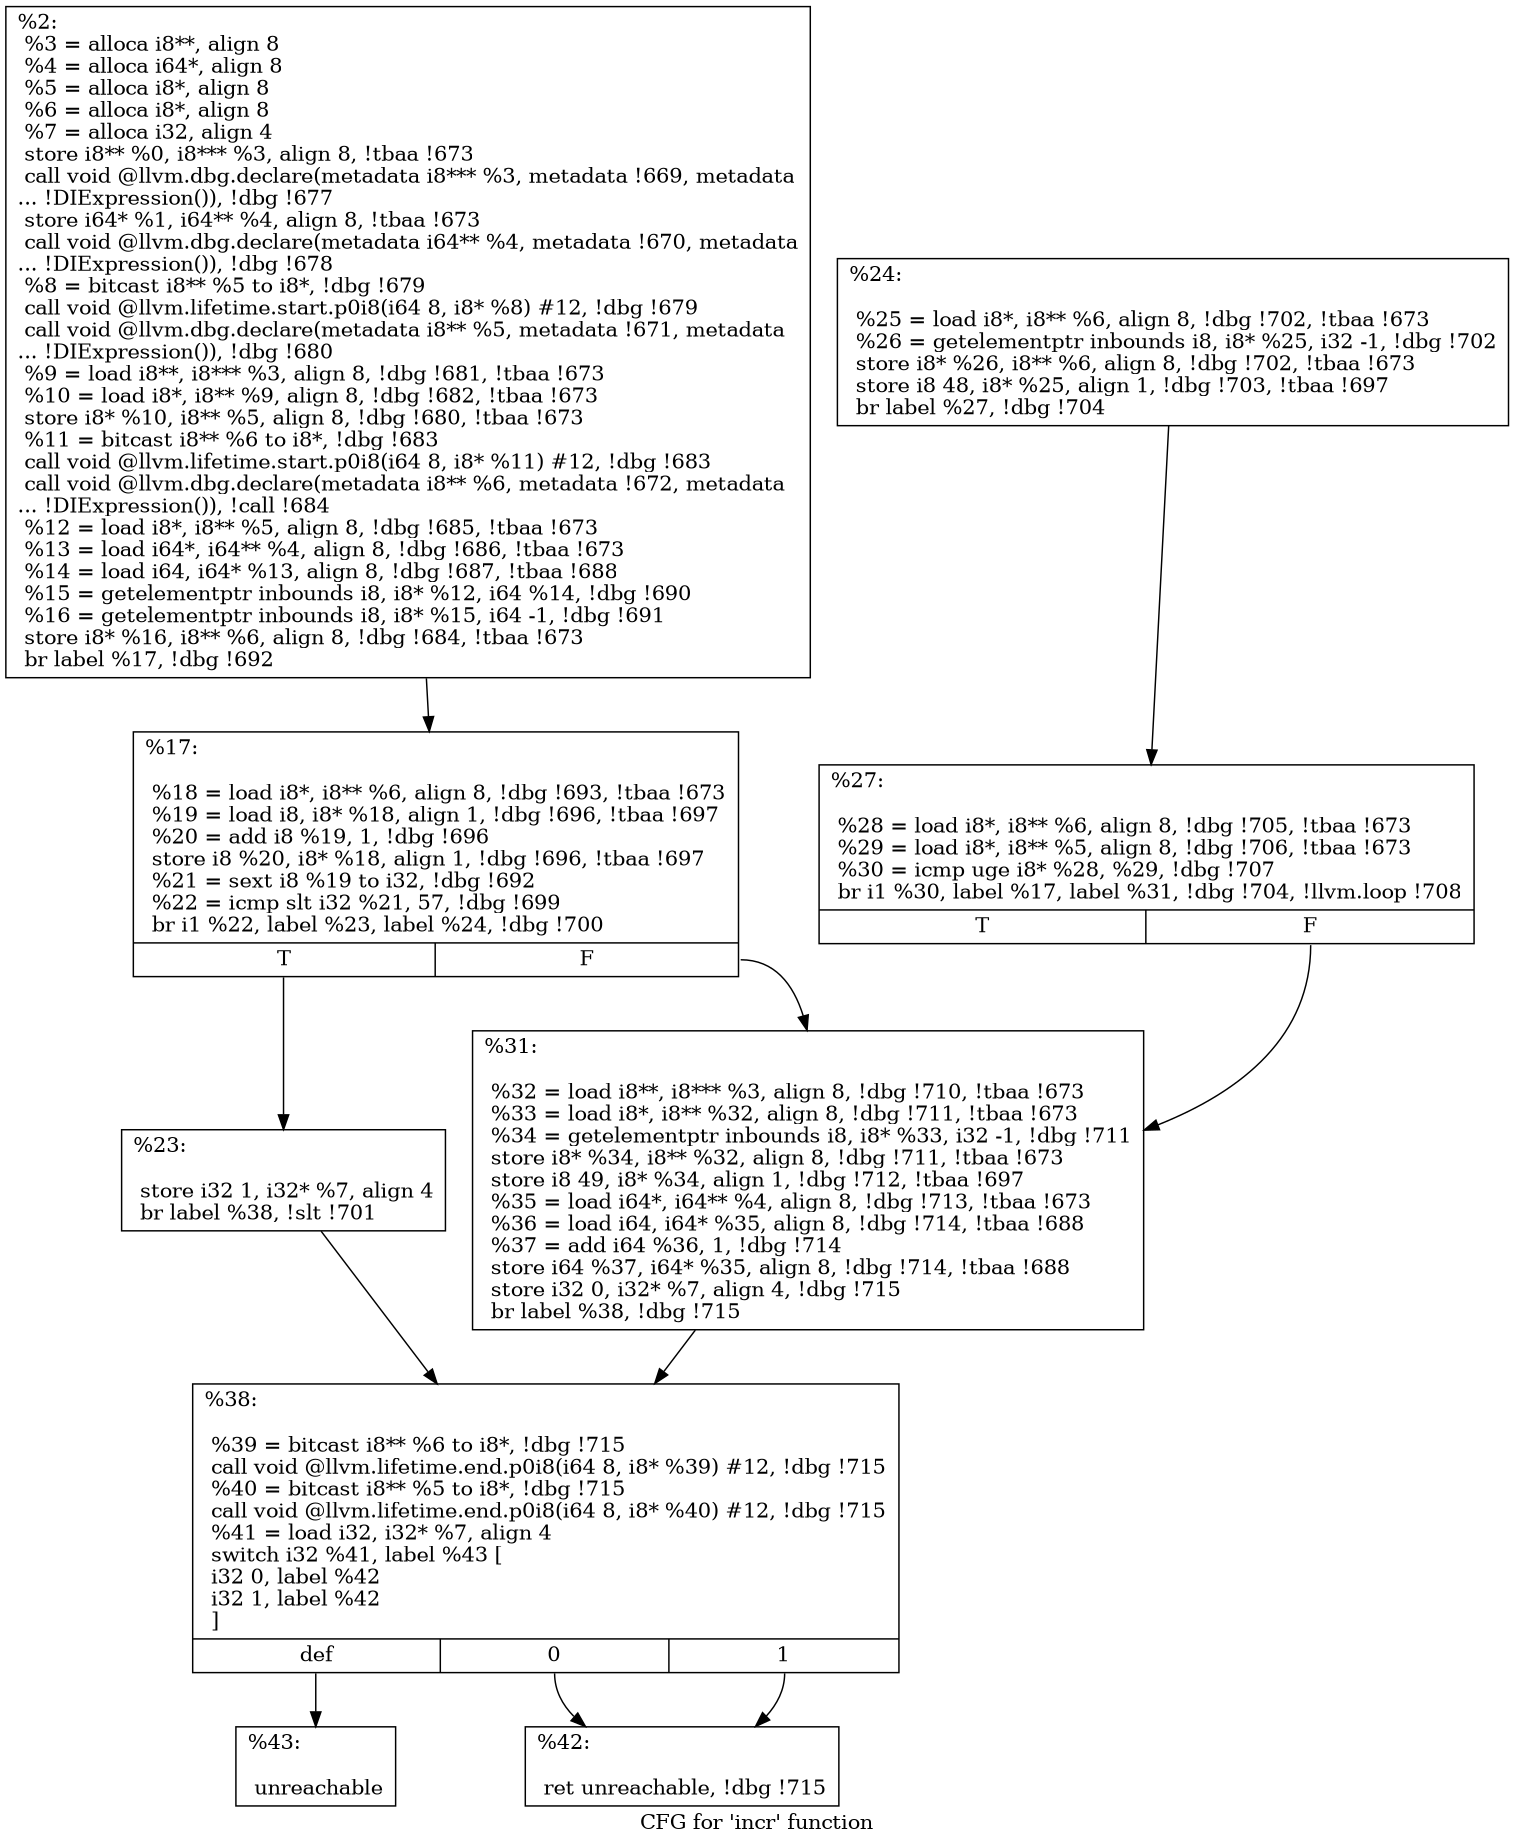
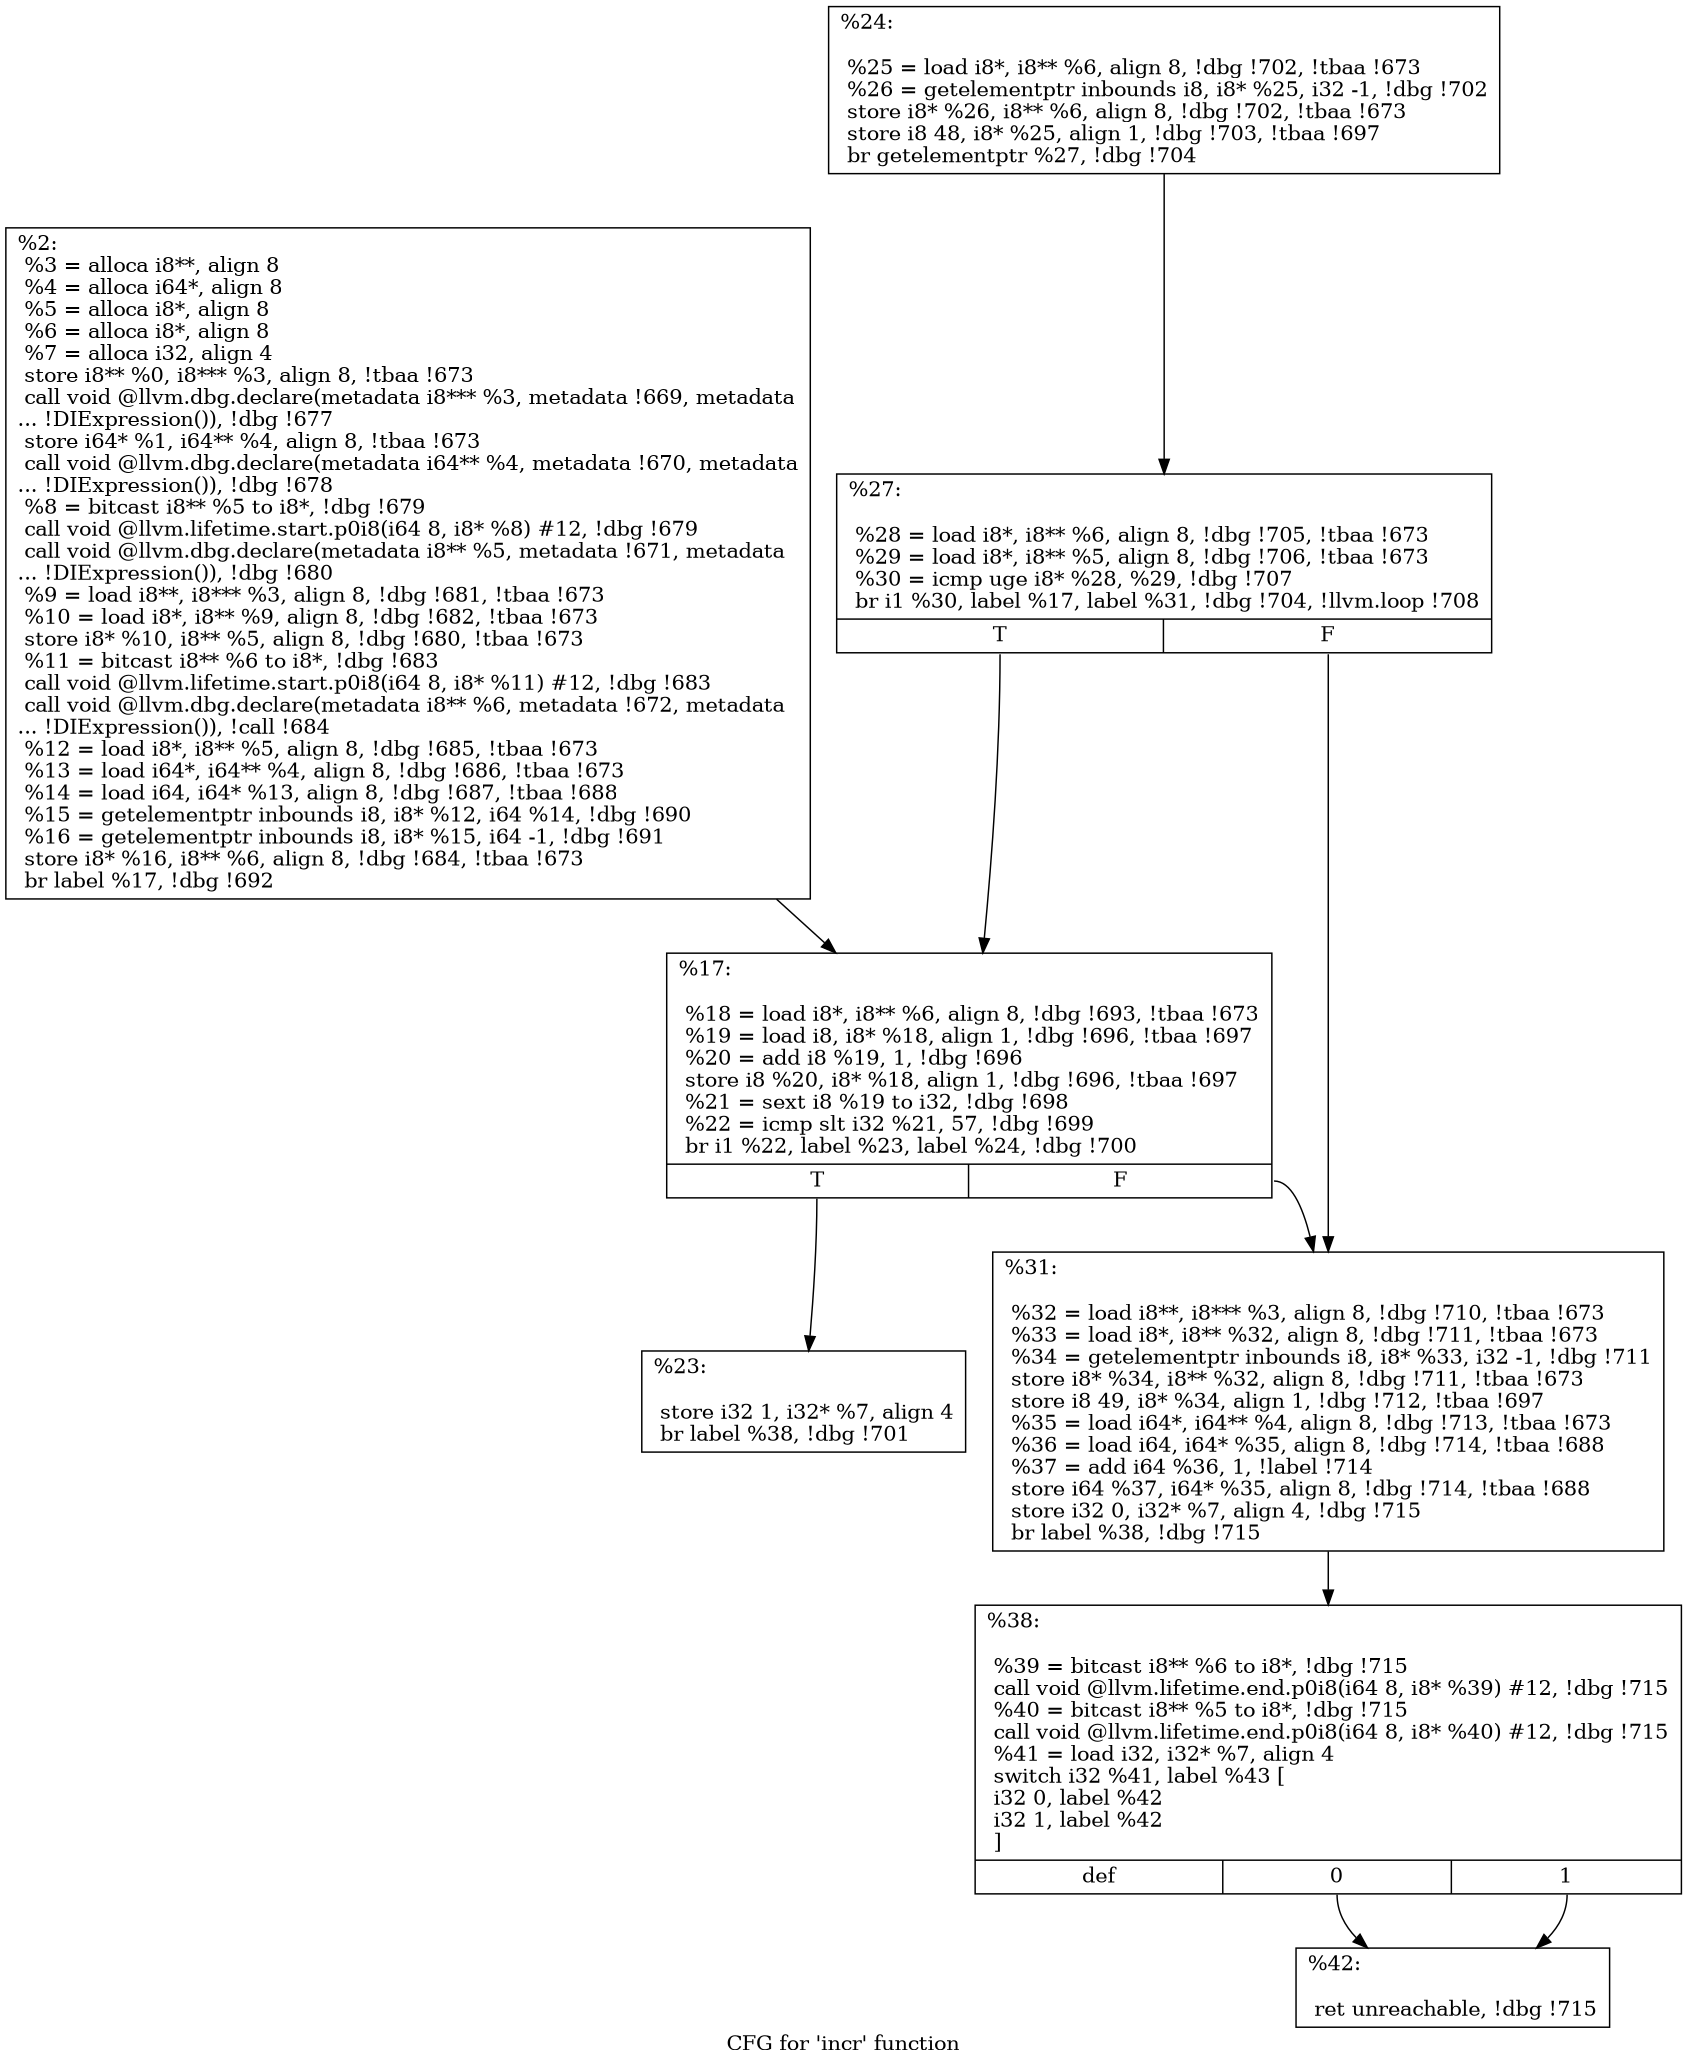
node "%24:": text "br label %27, !dbg !704" -> "br getelementptr %27, !dbg !704"
edge "%27:" -> "%17:": added
node "%17:": text "%21 = sext i8 %19 to i32, !dbg !692" -> "%21 = sext i8 %19 to i32, !dbg !698"
node "%23:": text "br label %38, !slt !701" -> "br label %38, !dbg !701"
node "%31:": text "%37 = add i64 %36, 1, !dbg !714" -> "%37 = add i64 %36, 1, !label !714"
edge "%23:" -> "%38:": removed
node "%43:": removed
